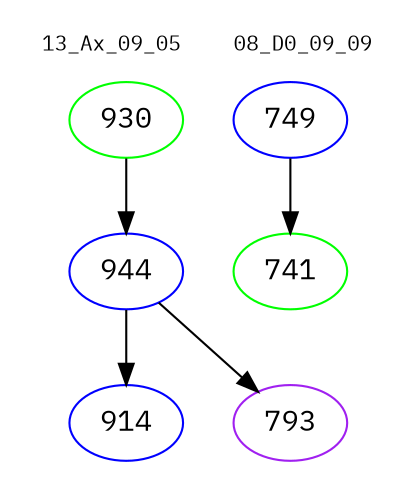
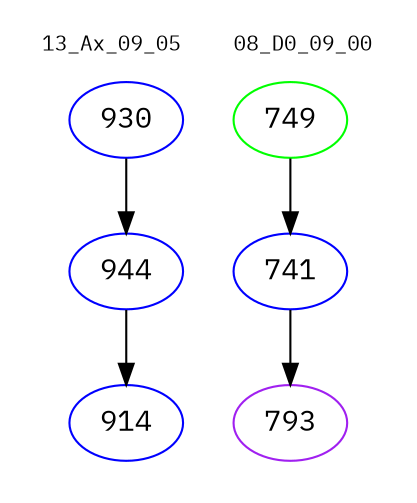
cluster "08_D0_09_09": label "08_D0_09_09" -> "08_D0_09_00"
node "930": color green -> blue
node "749": color blue -> green
node "741": color green -> blue
edge "944" -> "793": now "741" -> "793"
